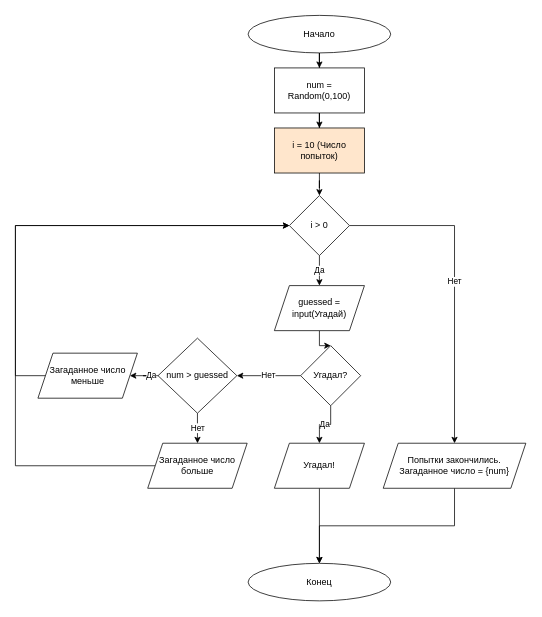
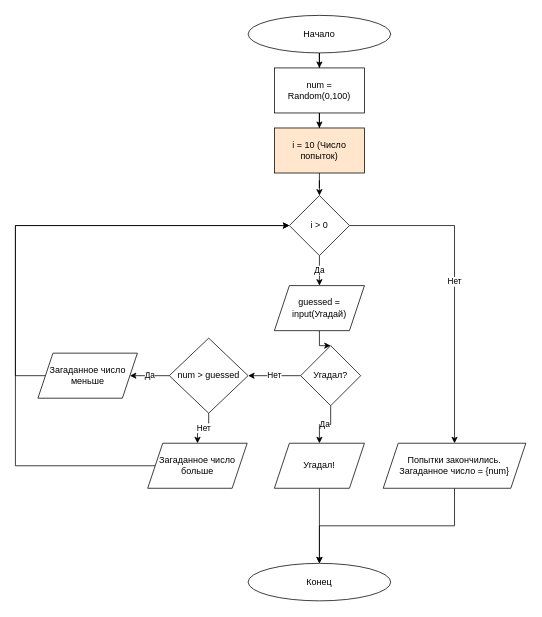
node "num > guessed": moved (197, 375) -> (209, 375)
